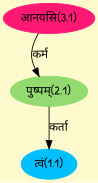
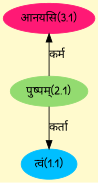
edge "आनयसि(3.1)" -> "पुष्पम्(2.1)": reversed
